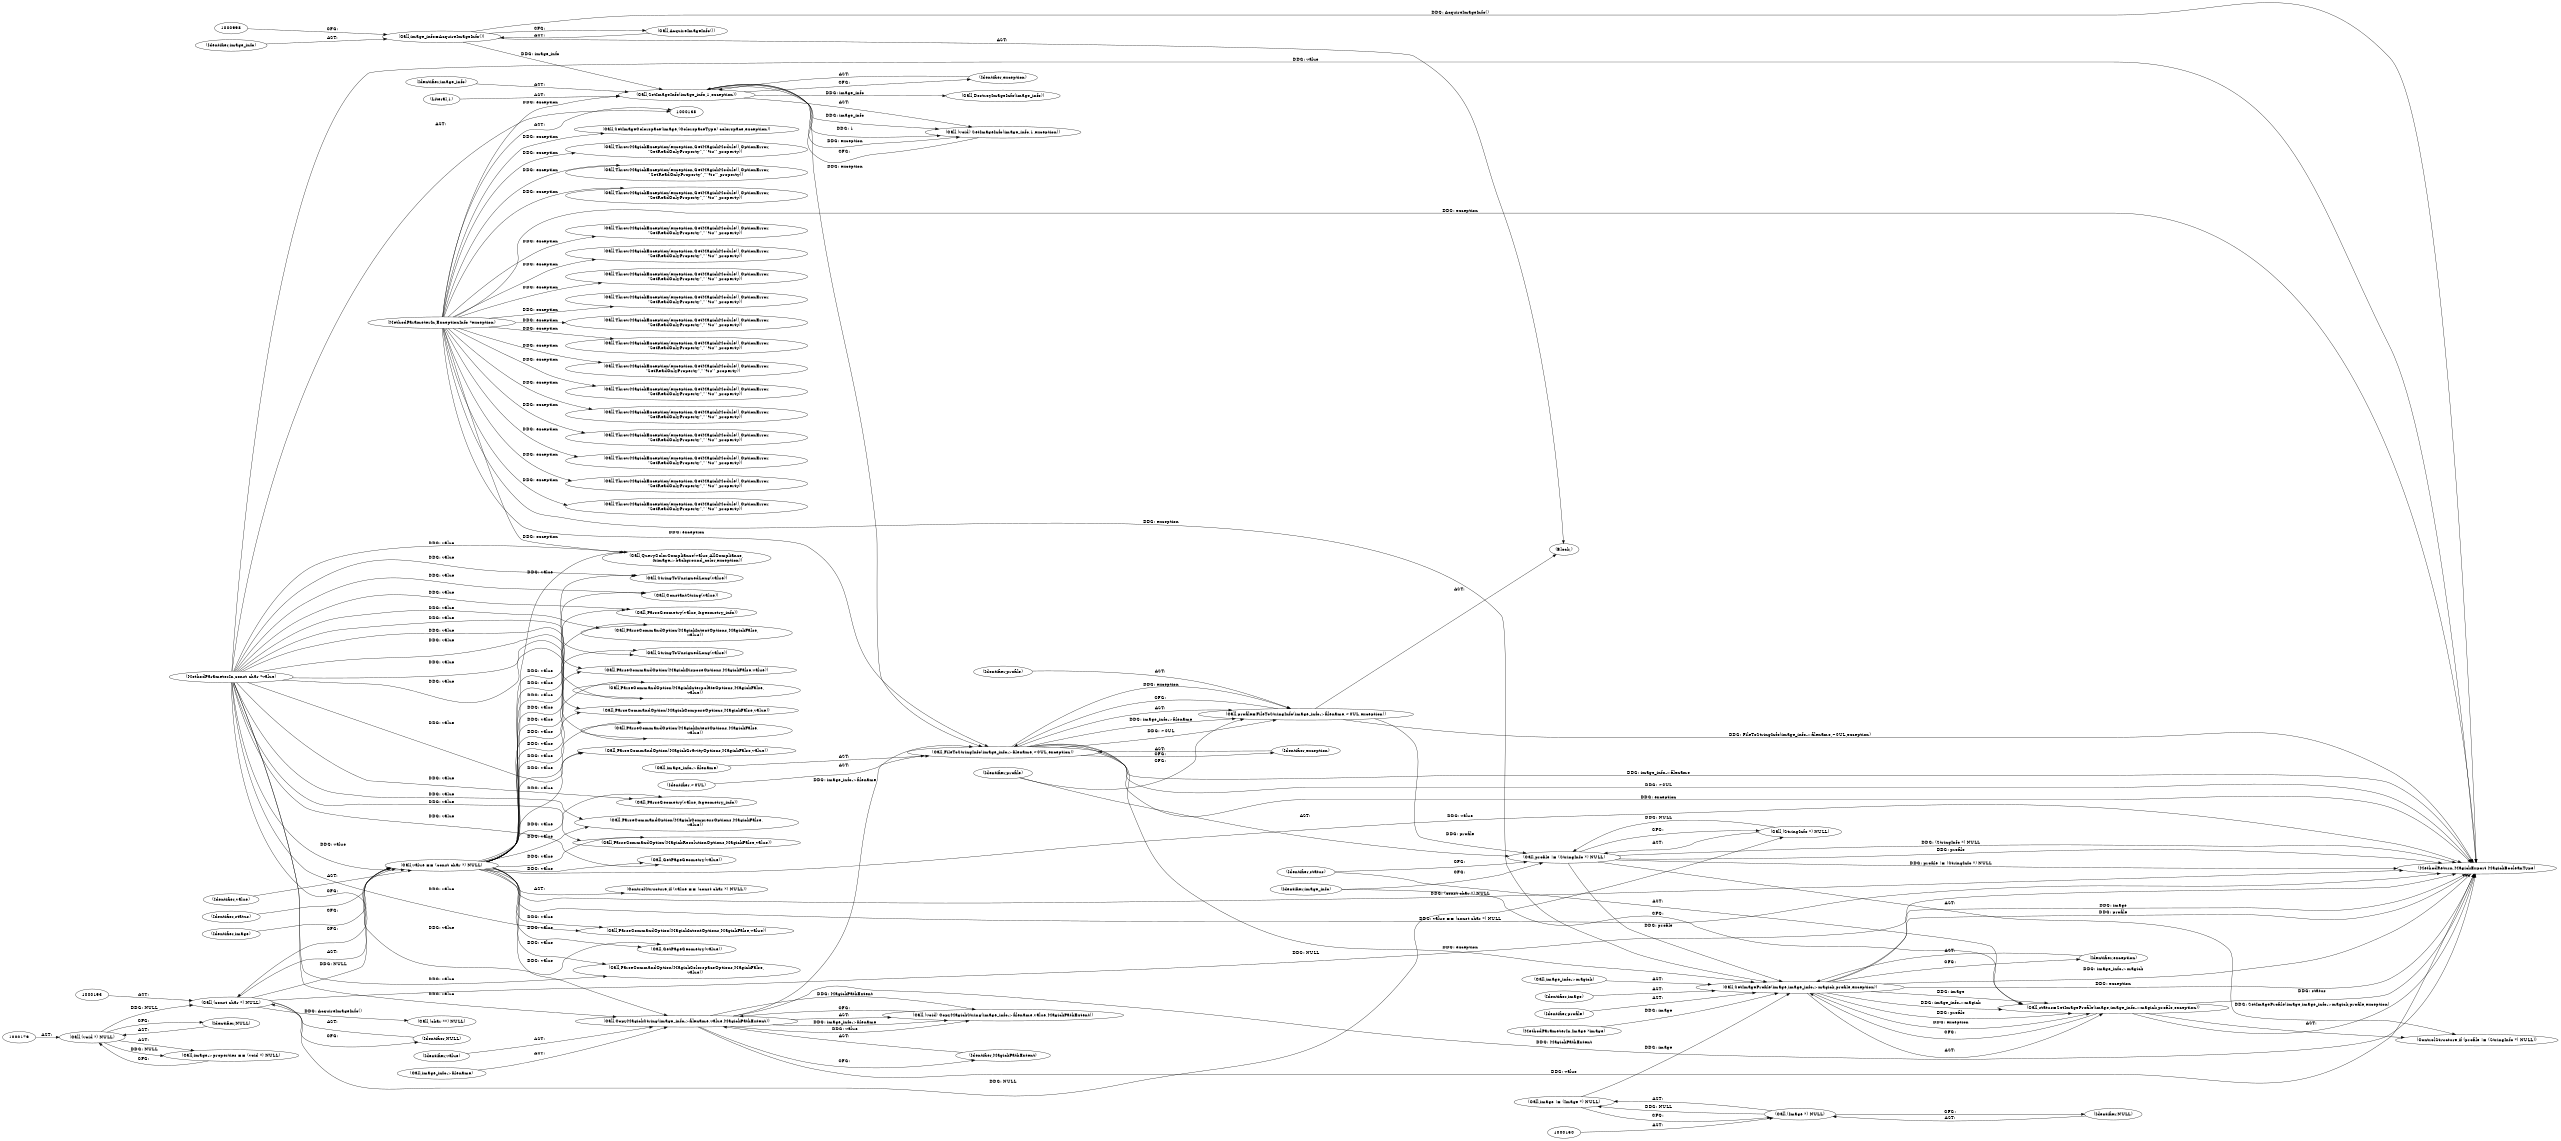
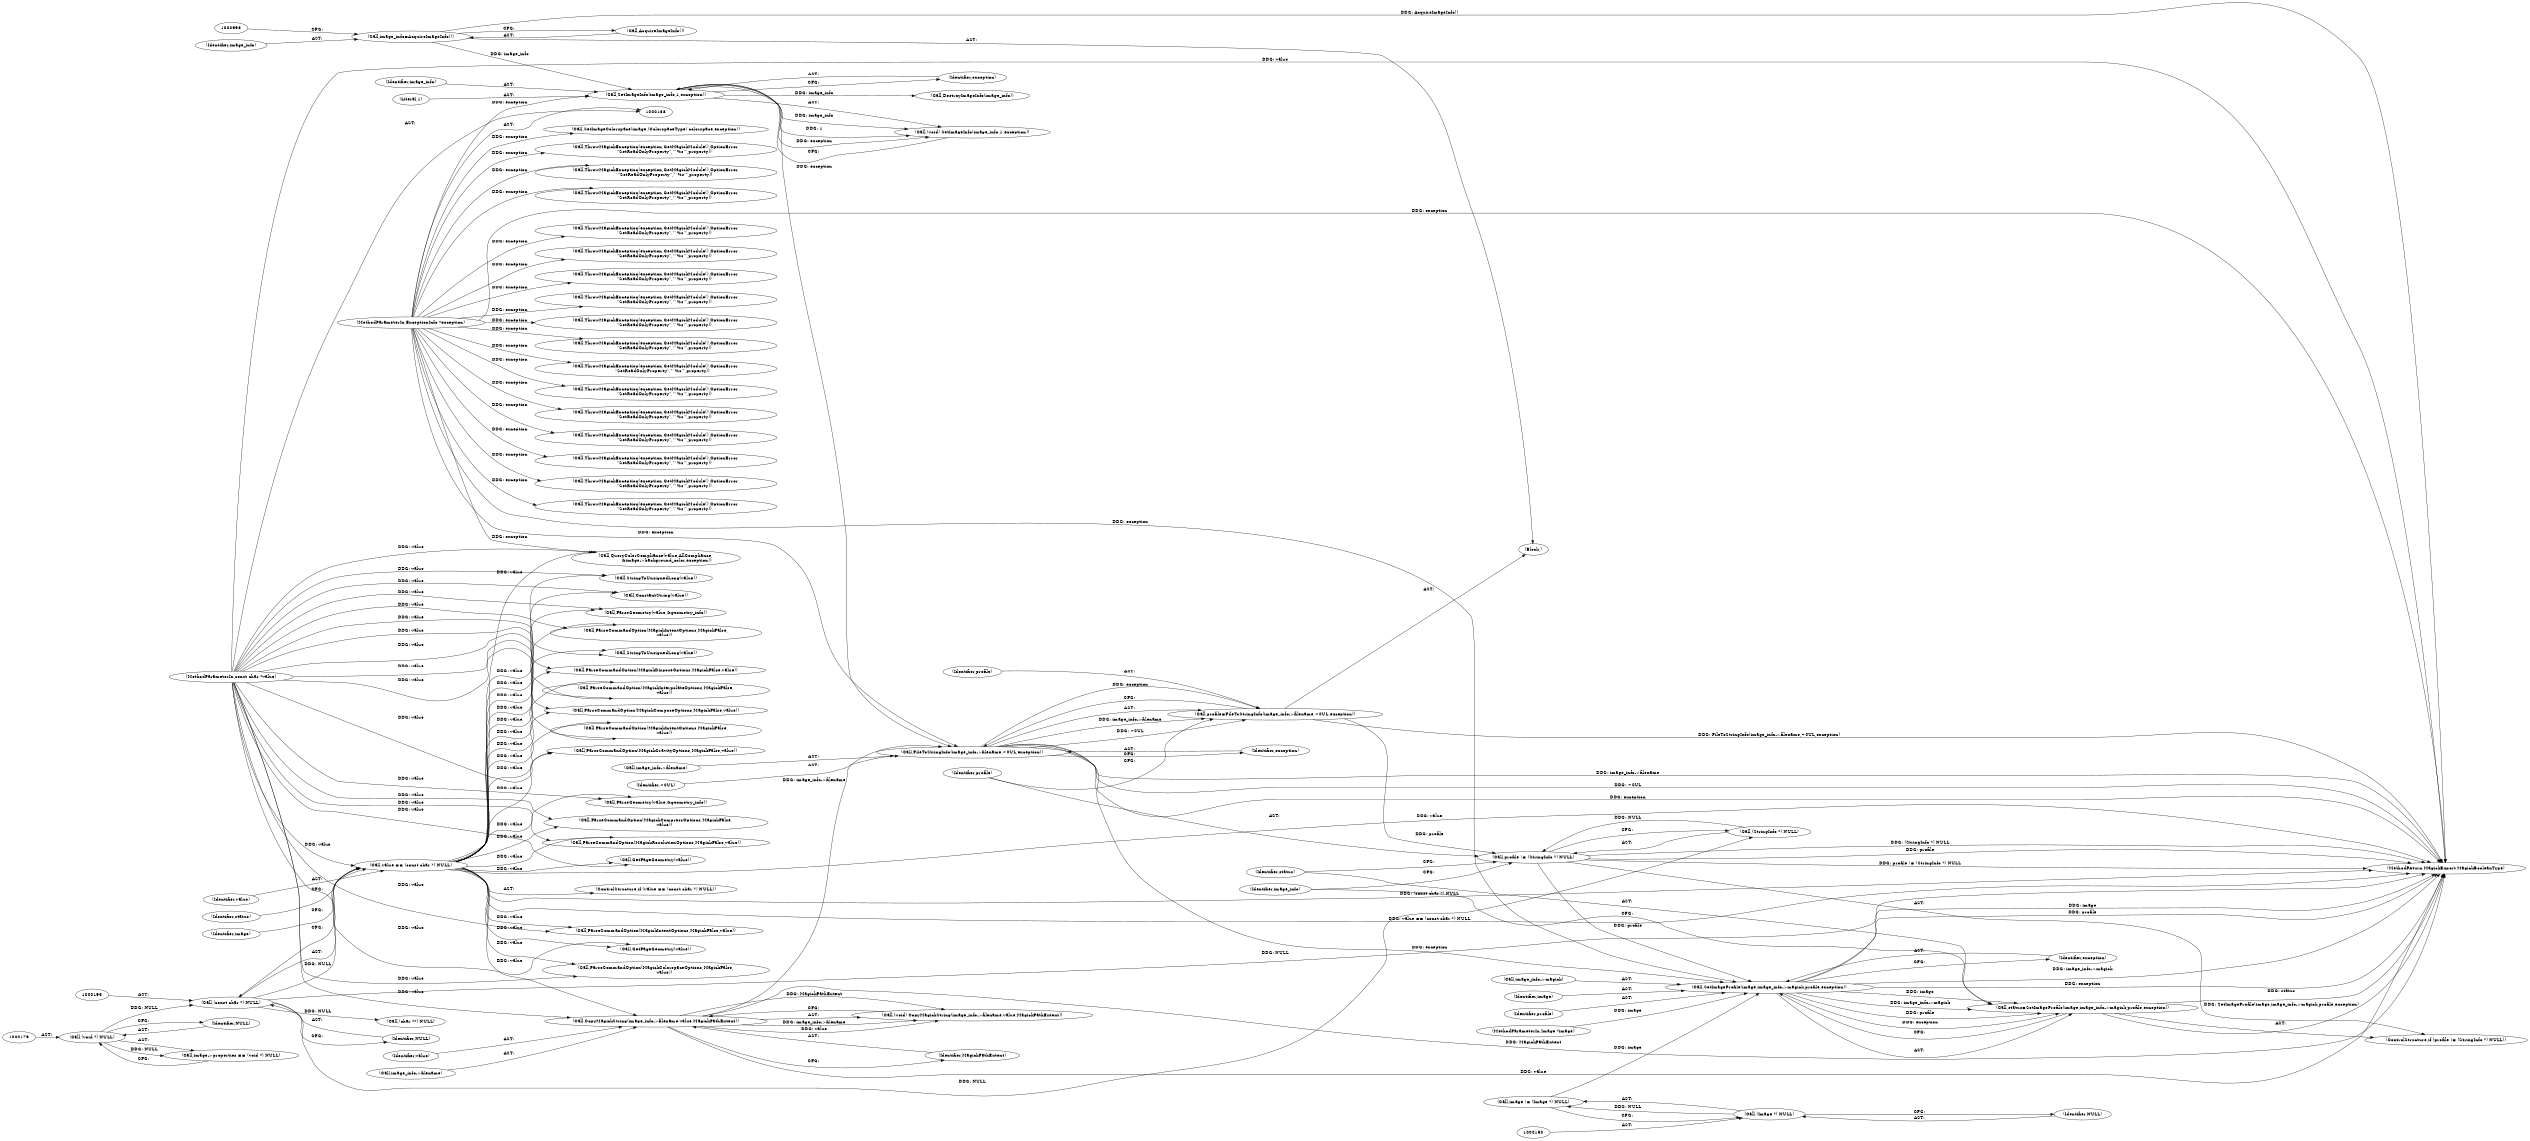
edge "(Call,(const char *) NULL)" -> "(Call,(char **) NULL)": label "DDG: AcquireImageInfo()" -> "DDG: NULL"
